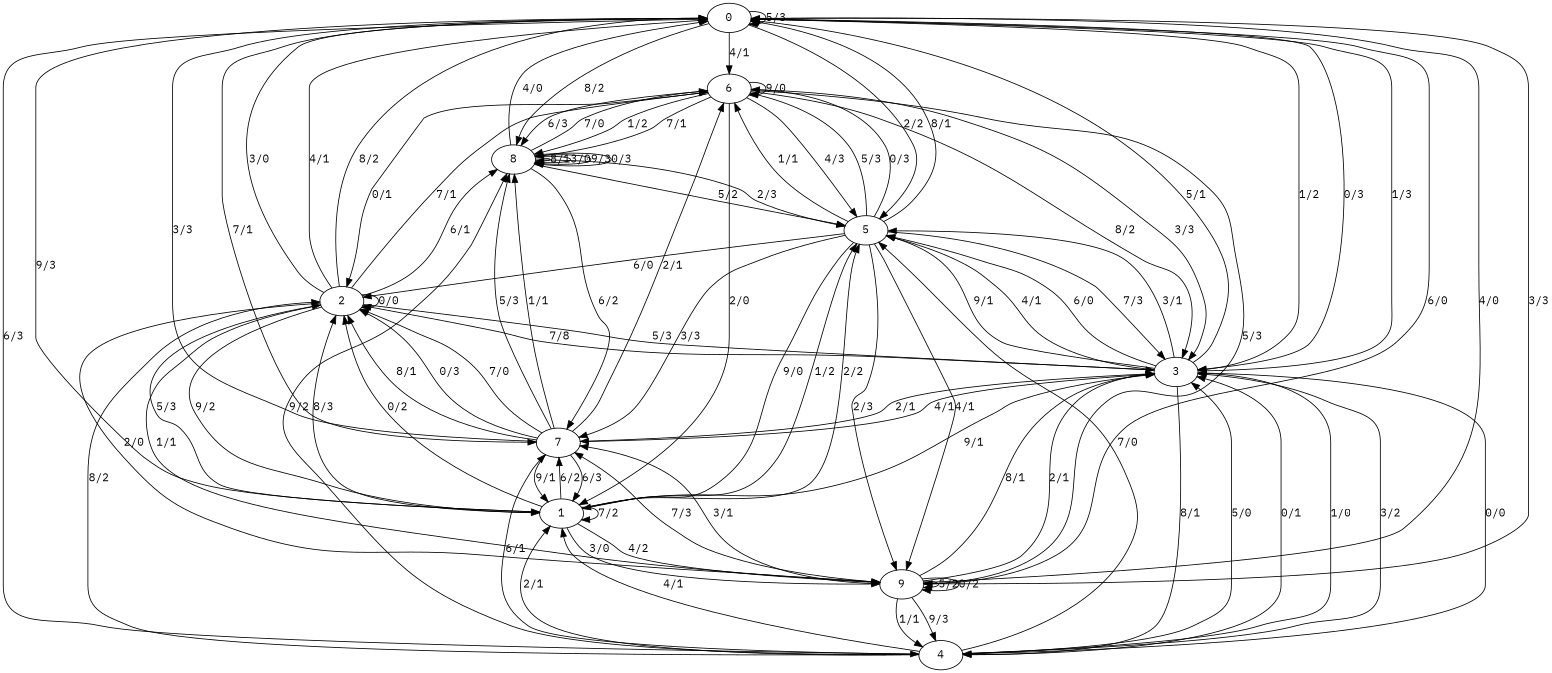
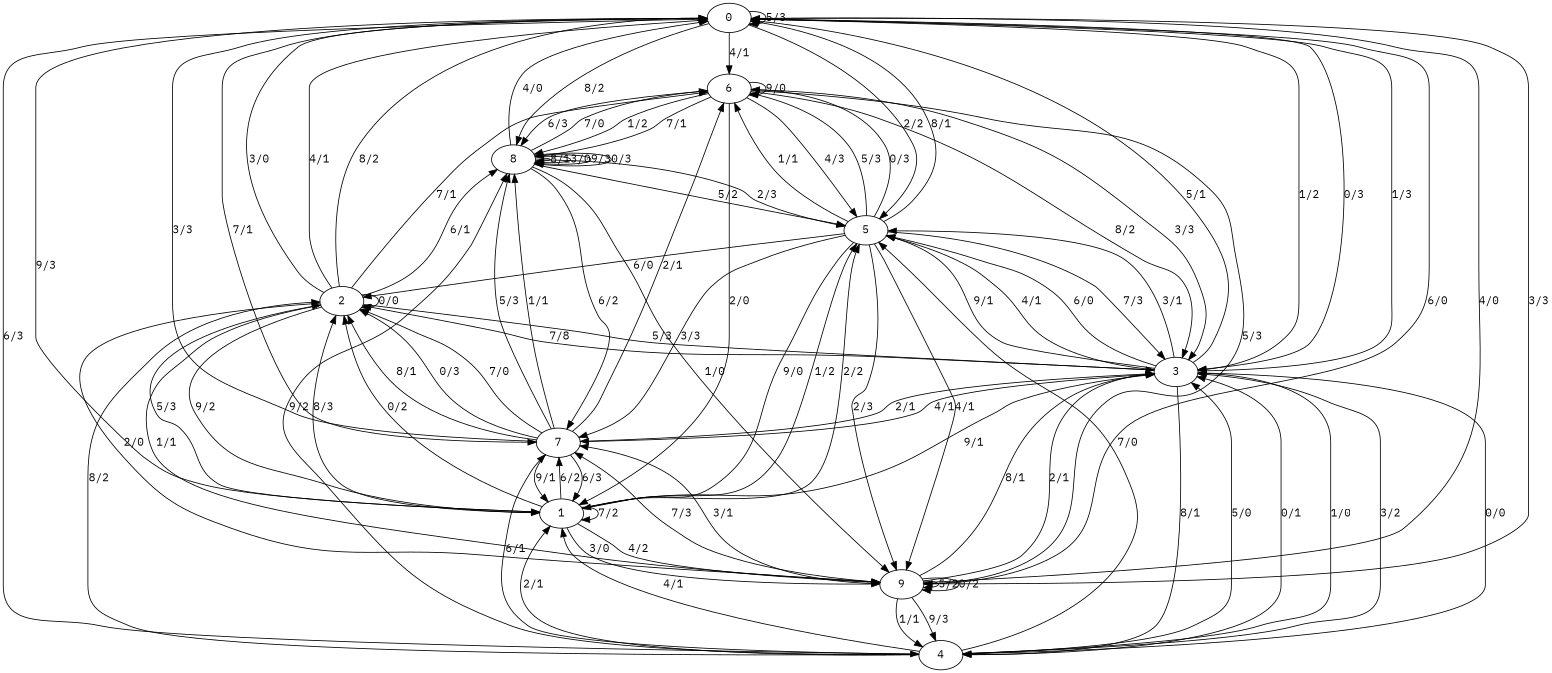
edge "6" -> "2": removed, label "0/1"
edge "8" -> "9": added, label "1/0"
